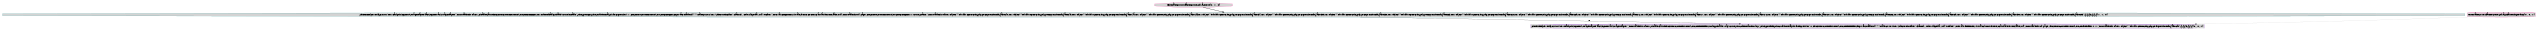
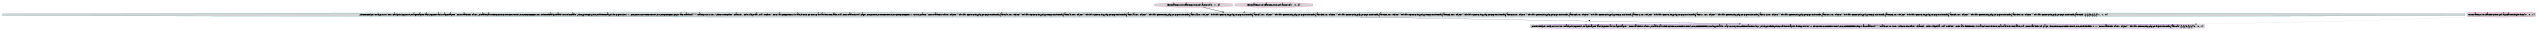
node "test_makeCursors_factToCountryAlwaysTrue['1', '0', '0']": added
